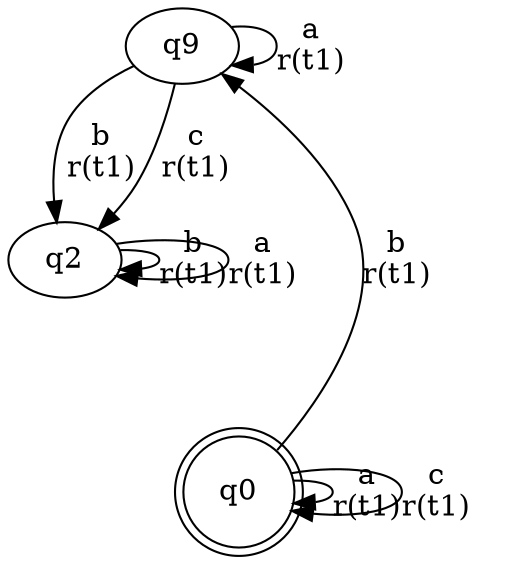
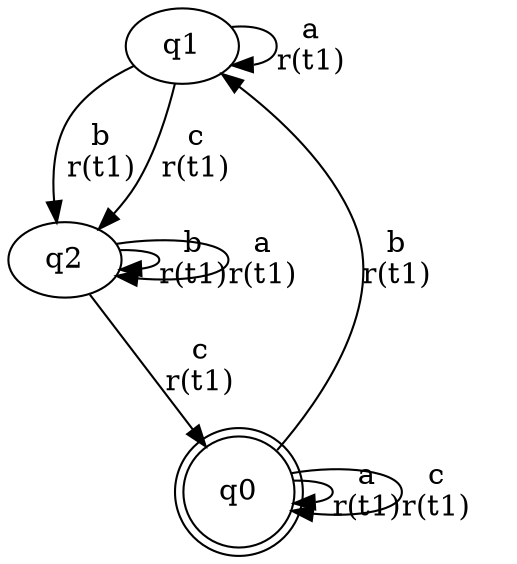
node "q9": label "q9" -> "q1"
edge "q2" -> "q0": added, label "c r(t1)"
